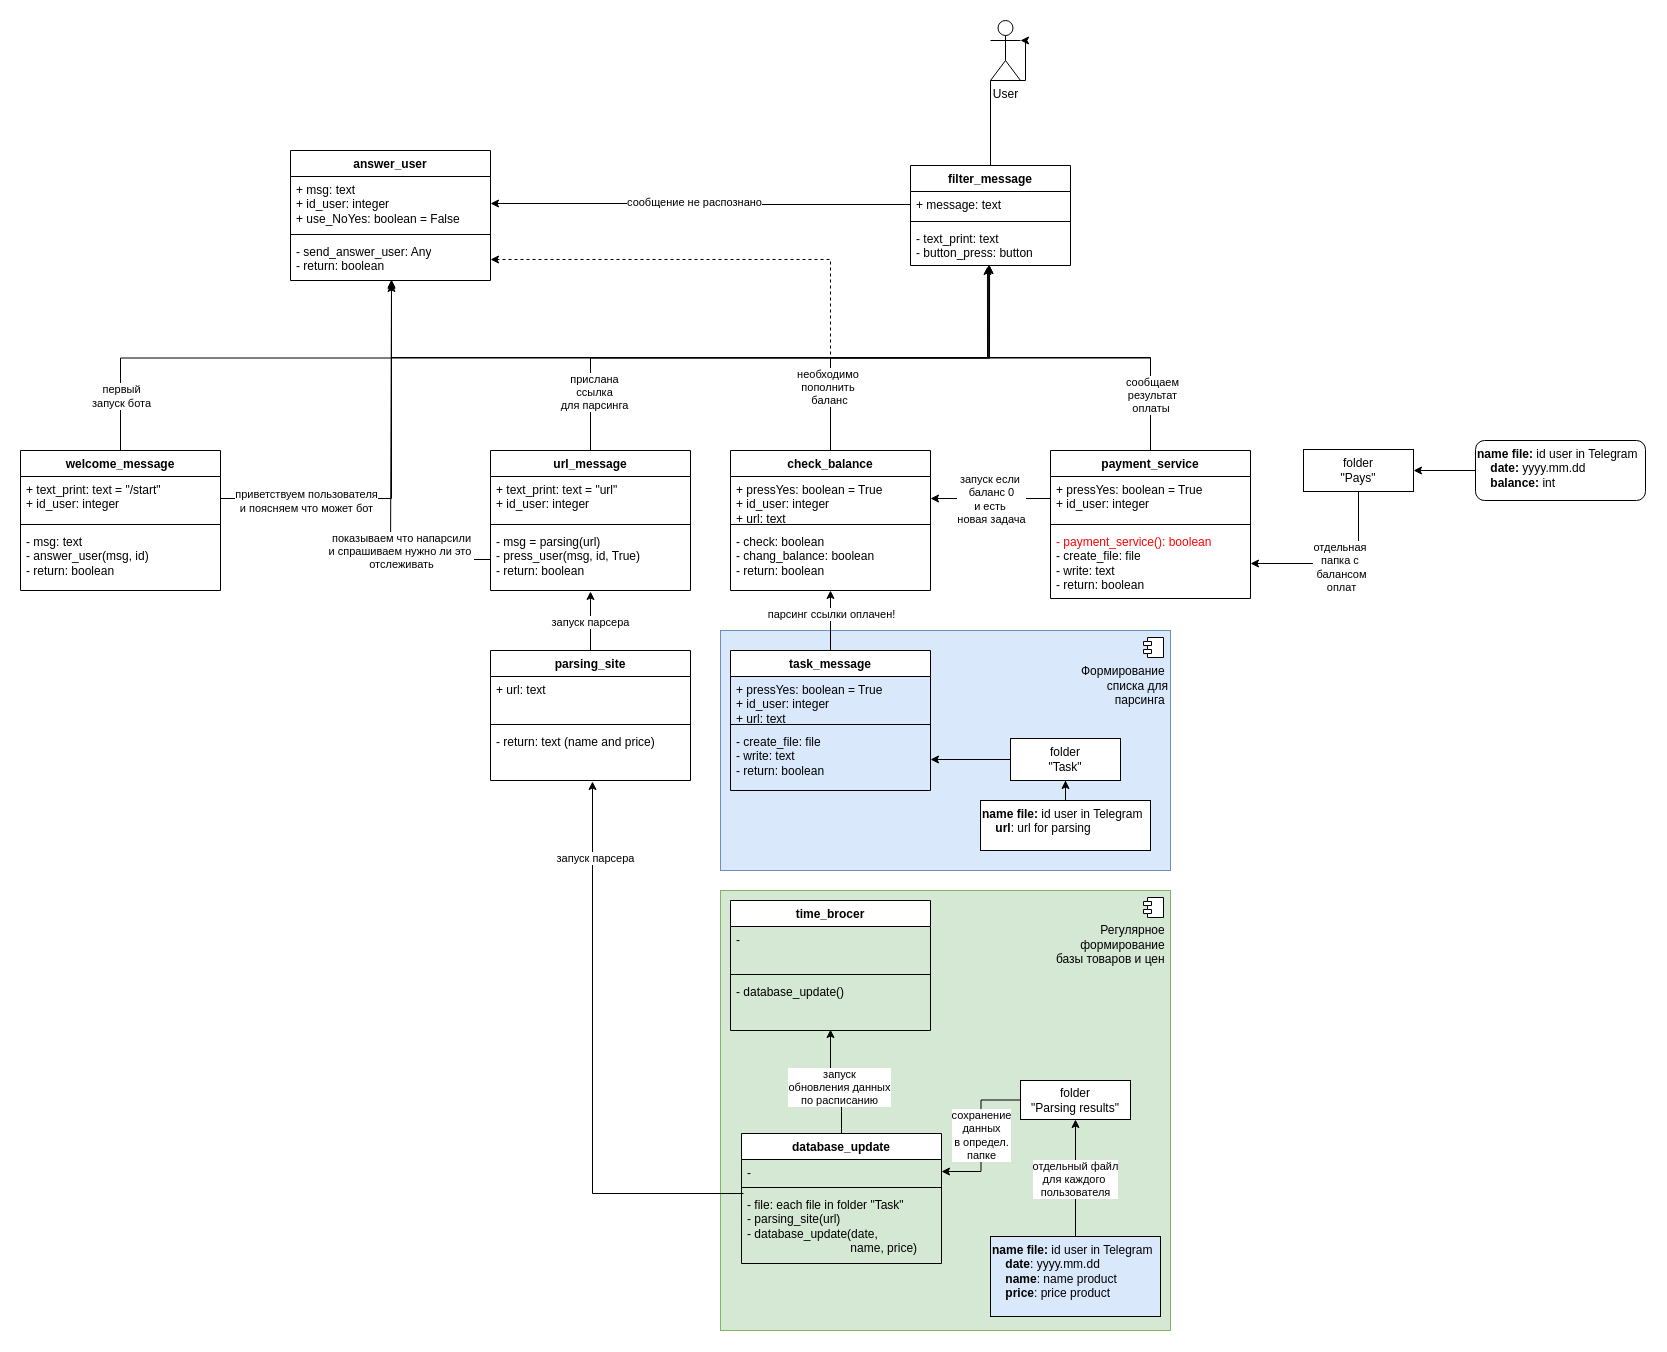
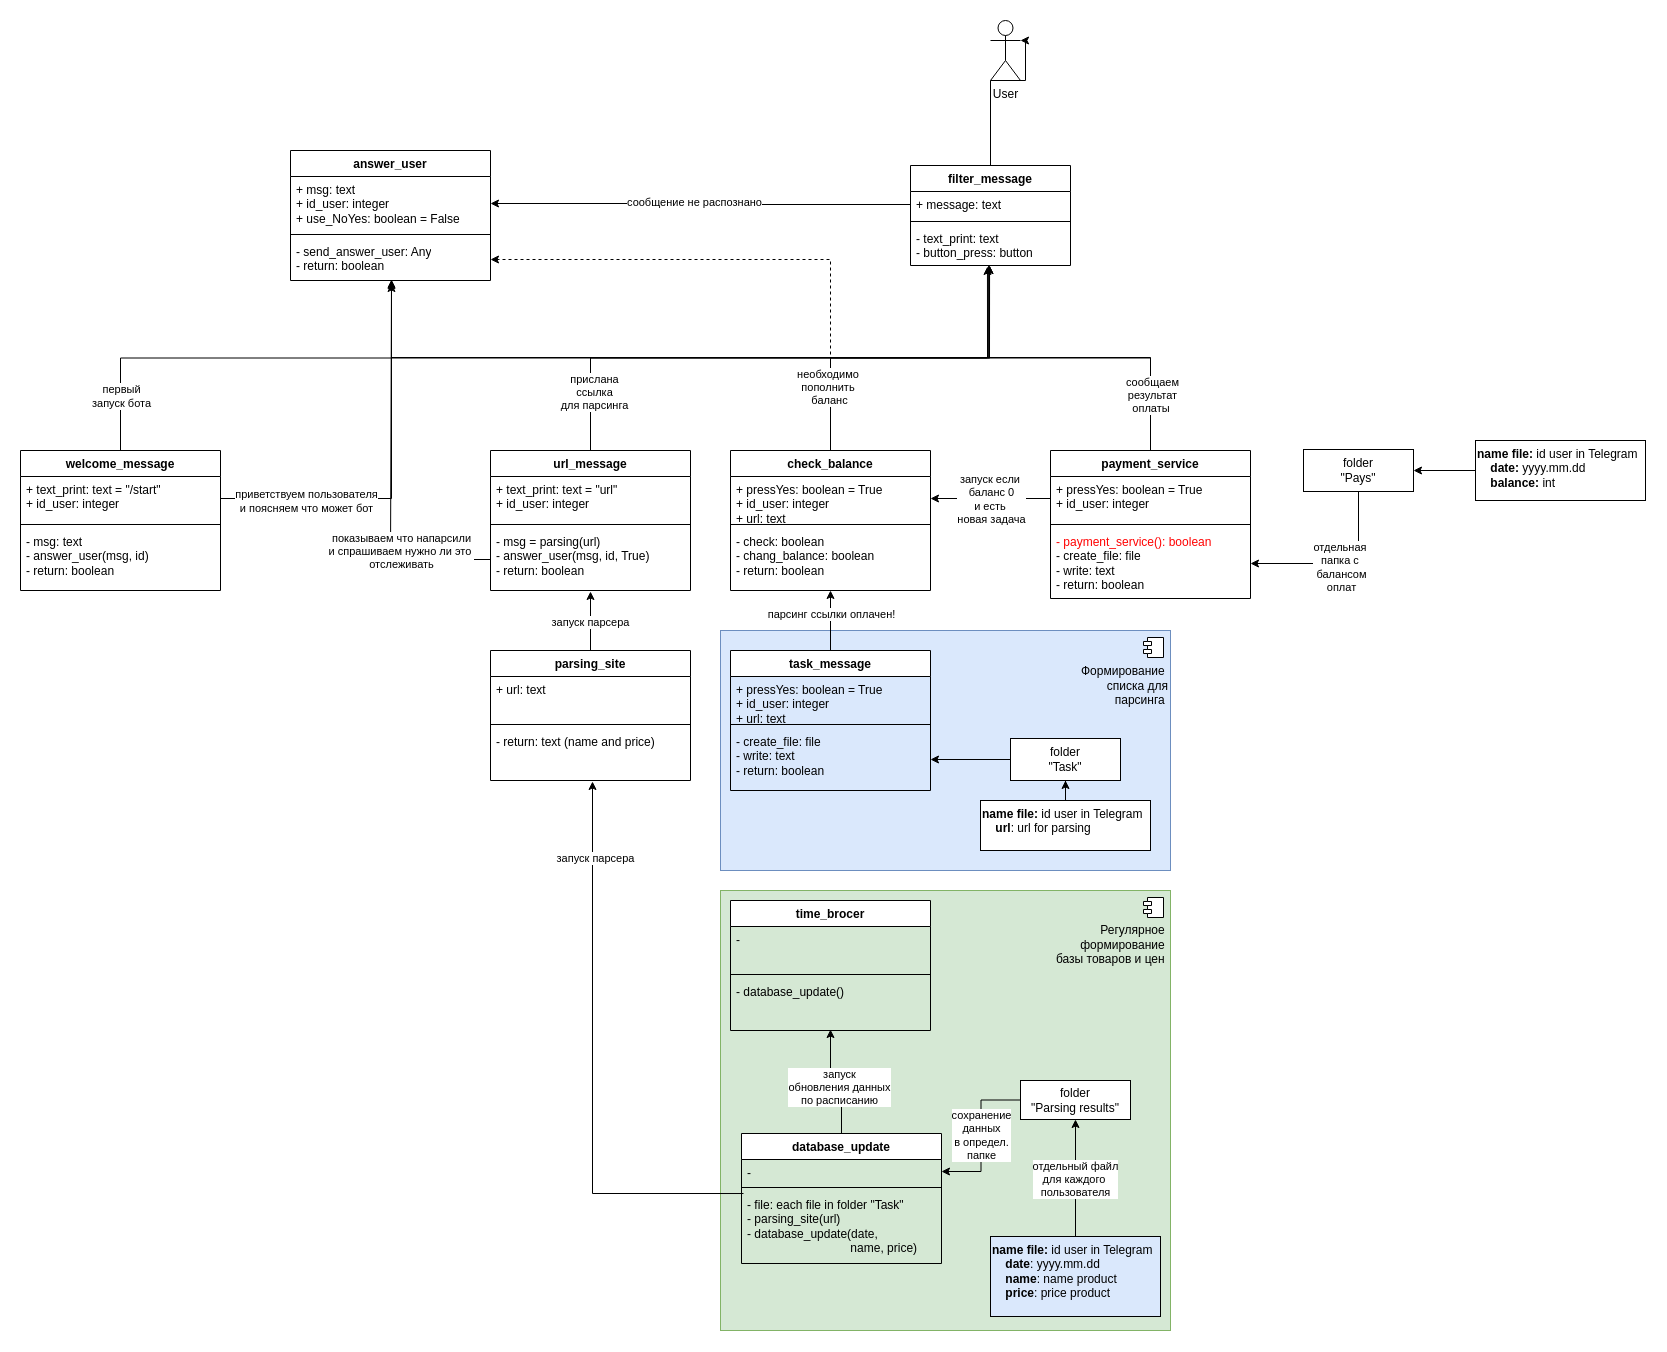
node "name file: id user in Telegram date: yyyy.mm.dd balance: int": shape rounded rectangle -> rectangle
node "- msg = parsing(url) - press_user(msg, id, True) - return: boolean": label "- msg = parsing(url) - press_user(msg, id, True) - return: boolean" -> "- msg = parsing(url) - answer_user(msg, id, True) - return: boolean"
